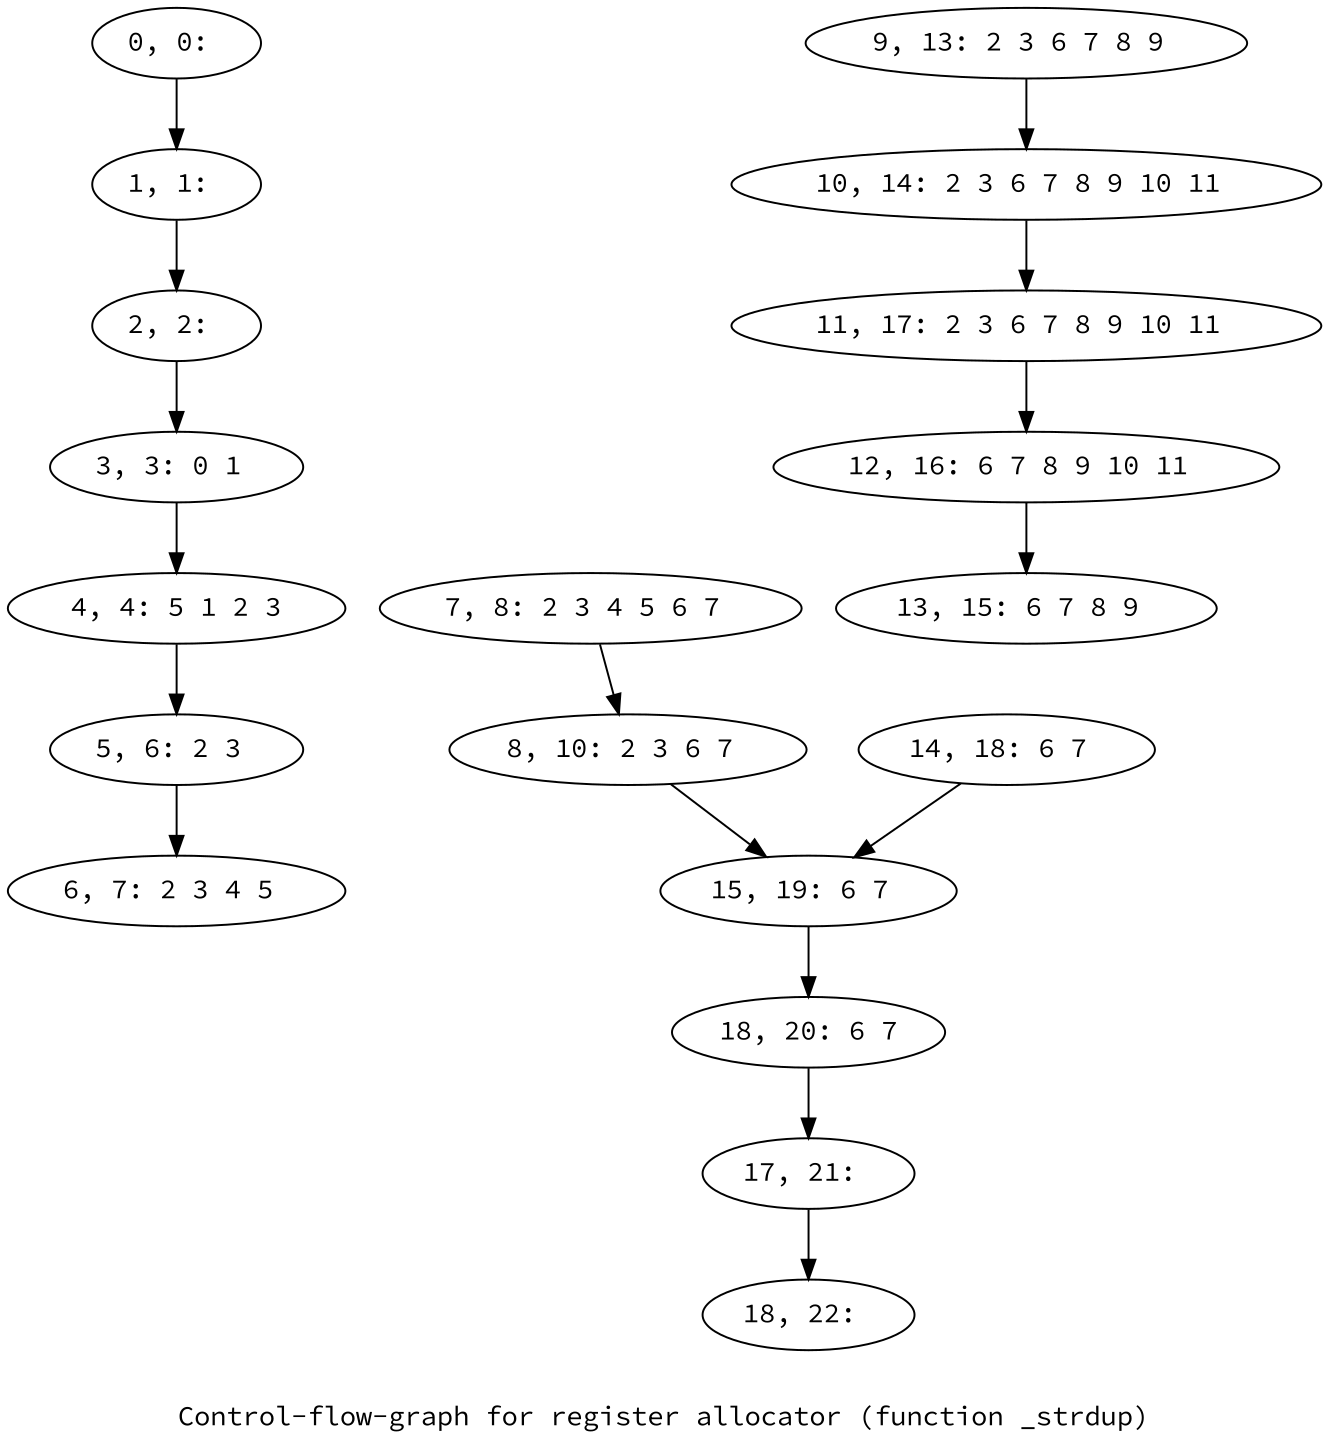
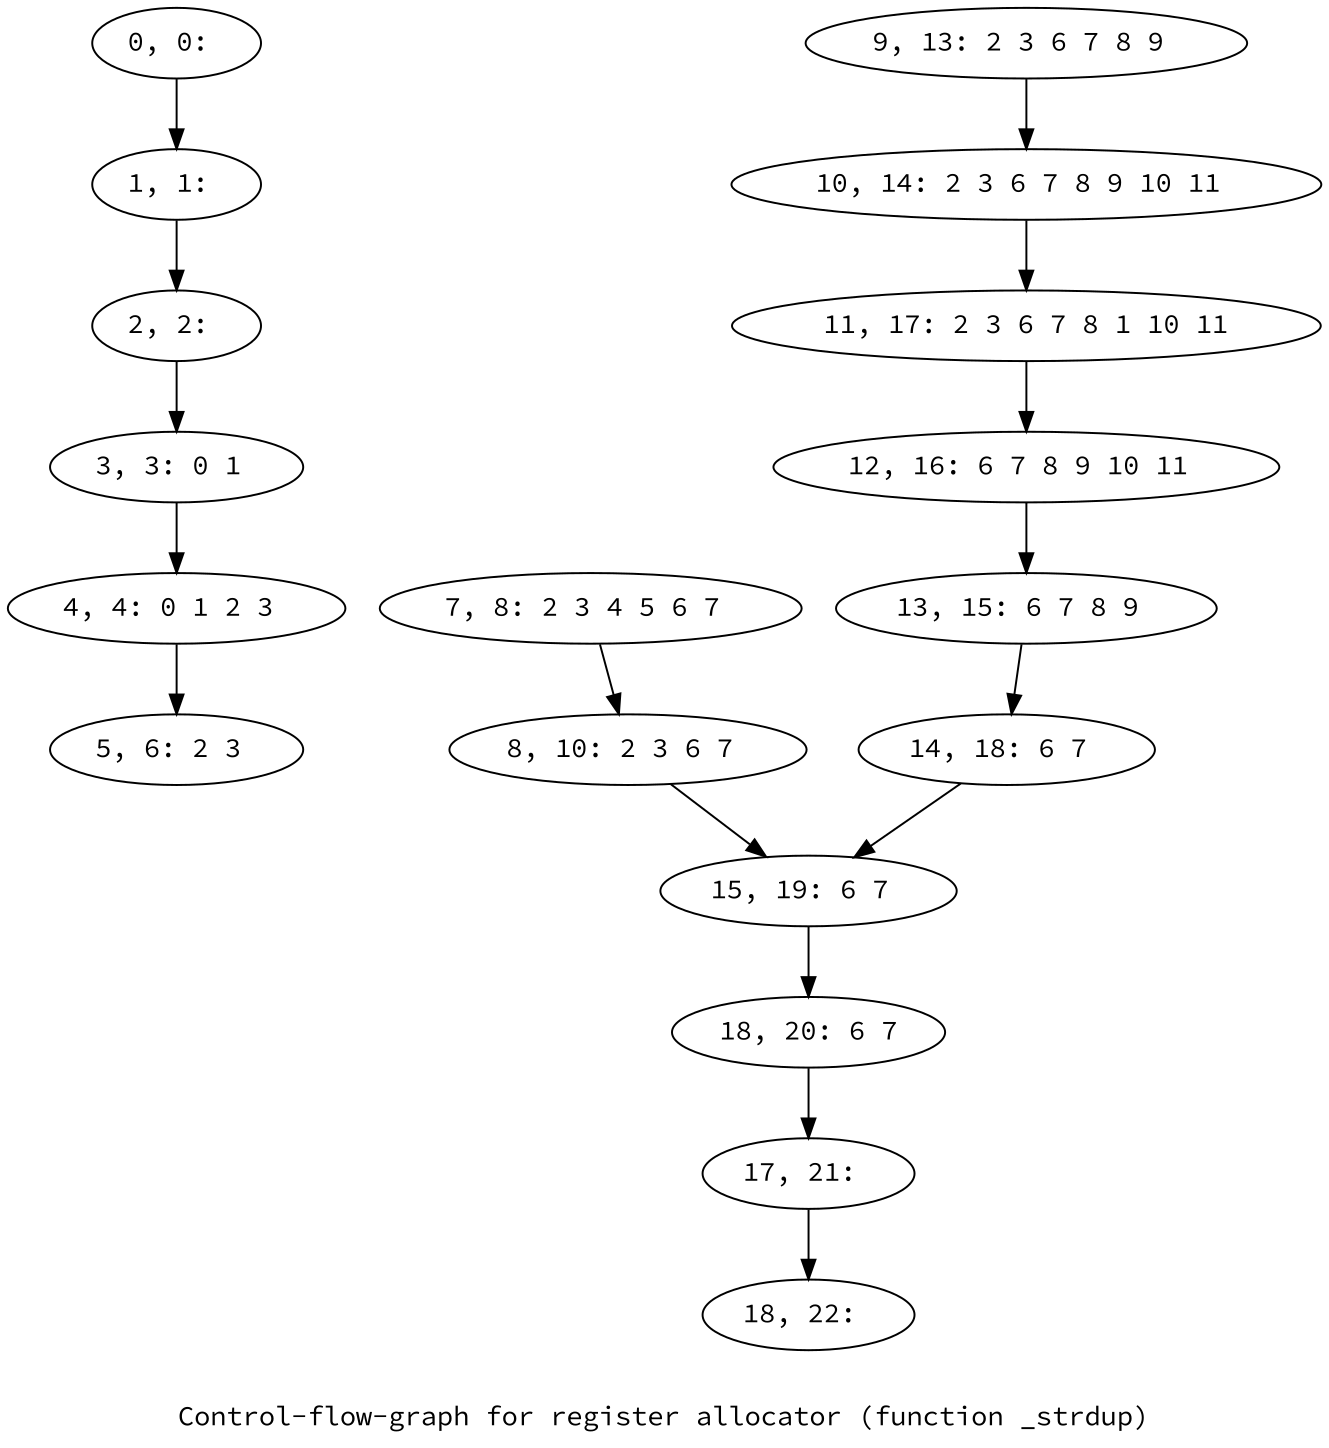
node "11, 17: 2 3 6 7 8 9 10 11": label "11, 17: 2 3 6 7 8 9 10 11" -> "11, 17: 2 3 6 7 8 1 10 11"
node "4, 4: 5 1 2 3": label "4, 4: 5 1 2 3" -> "4, 4: 0 1 2 3"
edge "13, 15: 6 7 8 9" -> "14, 18: 6 7": added
node "6, 7: 2 3 4 5": removed
